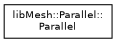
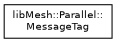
node "libMesh::Parallel:: Parallel": label "libMesh::Parallel:: Parallel" -> "libMesh::Parallel:: MessageTag"
